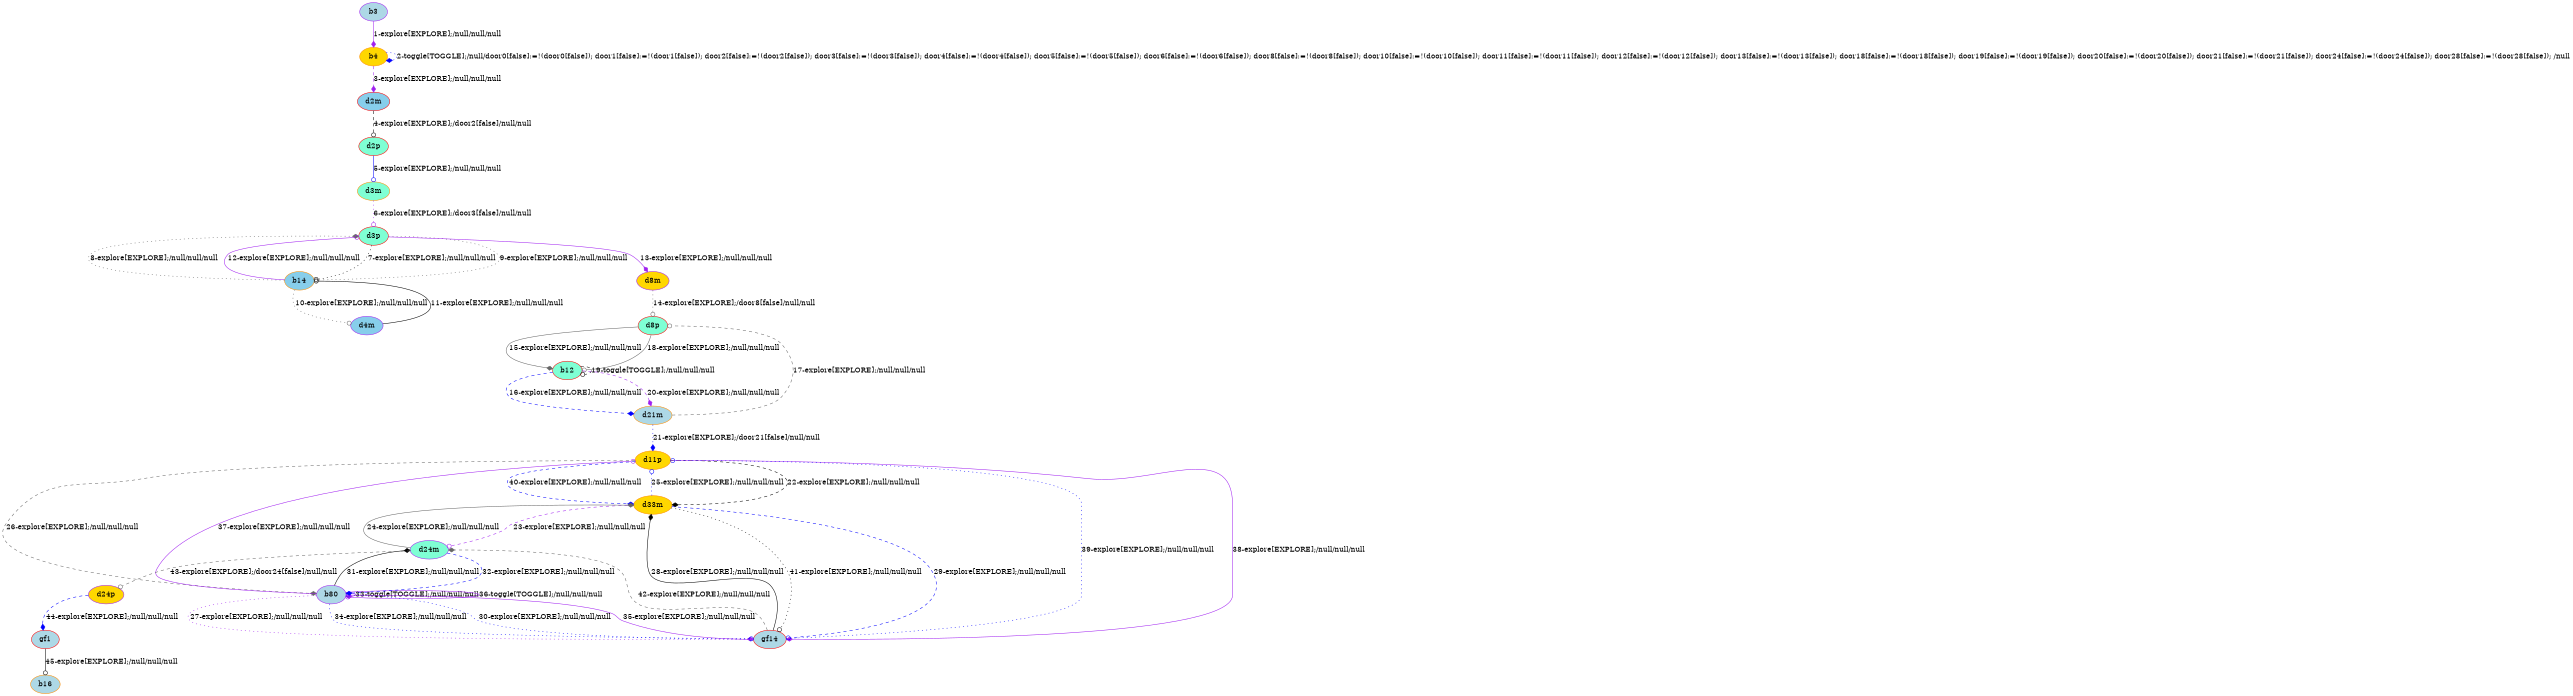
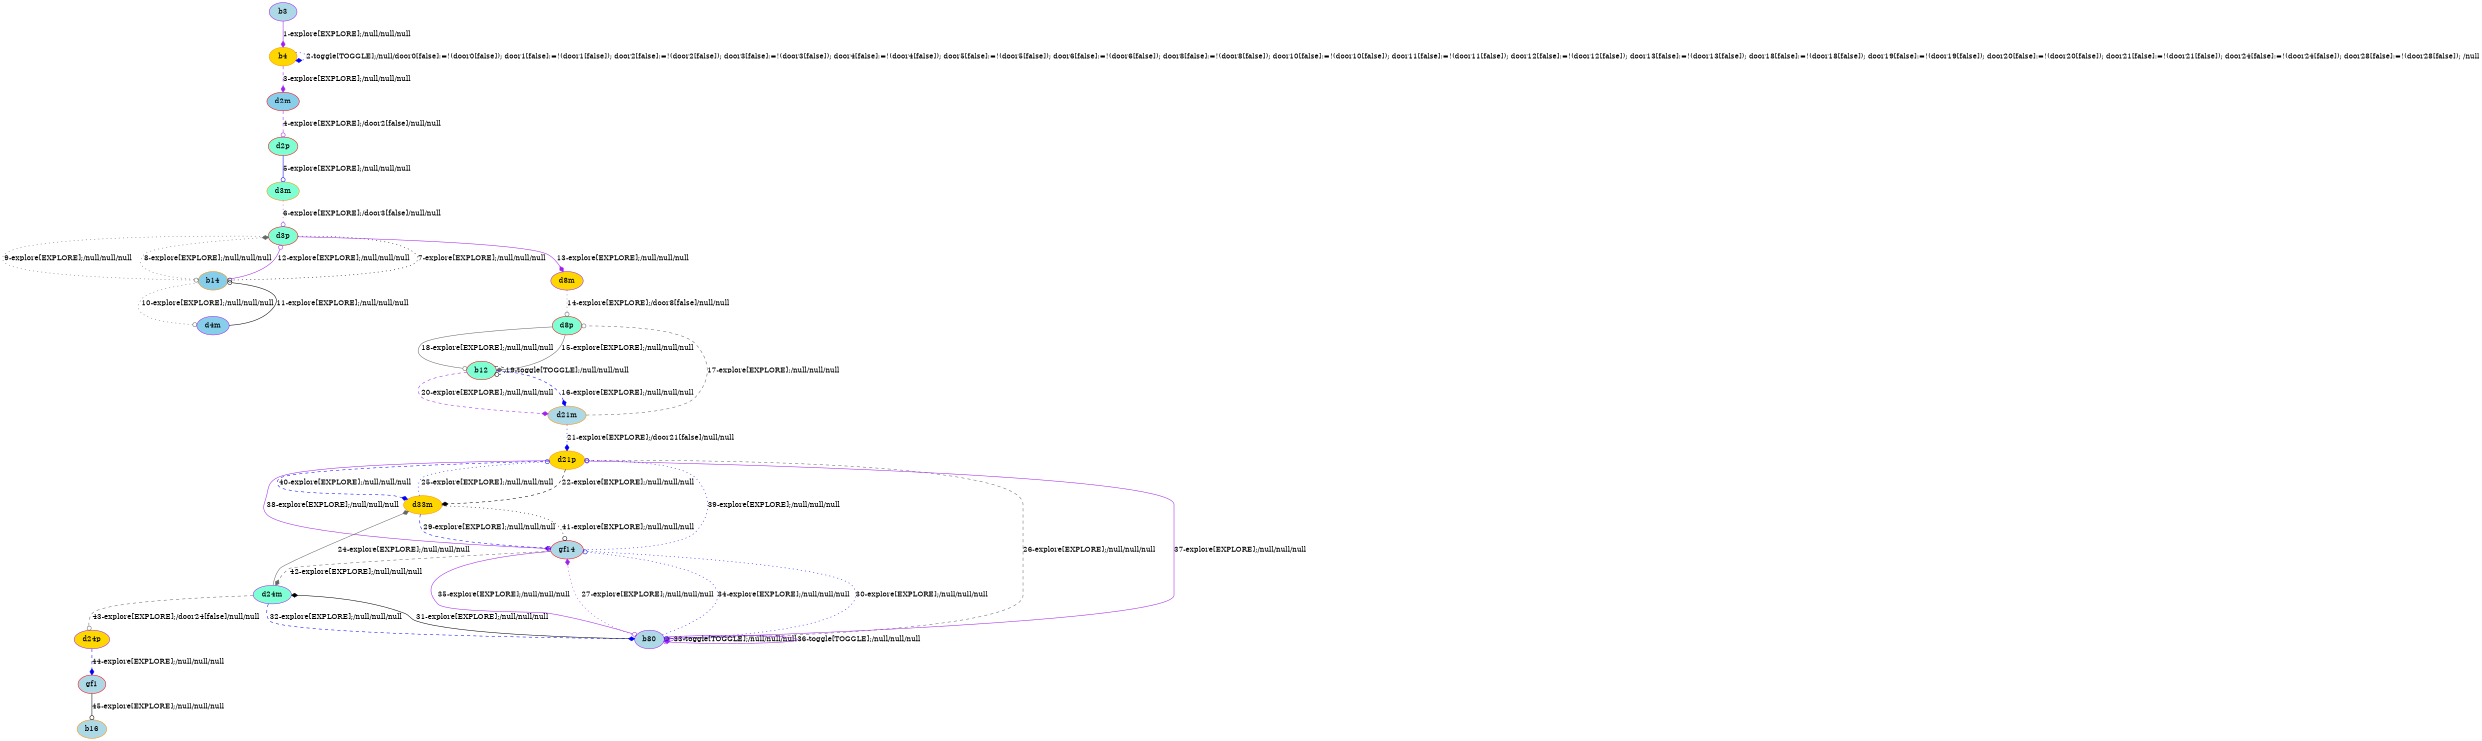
edge "d2m" -> "d2p": color black -> purple
node "d11p": label "d11p" -> "d21p"
edge "d33m" -> "d24m": removed, label "23-explore[EXPLORE];/null/null/null"
edge "gf14" -> "d33m": removed, label "28-explore[EXPLORE];/null/null/null"
